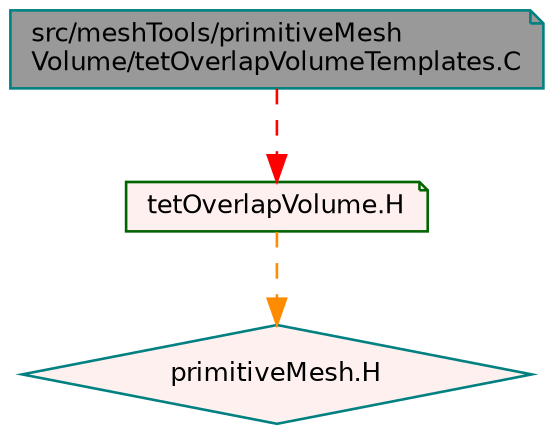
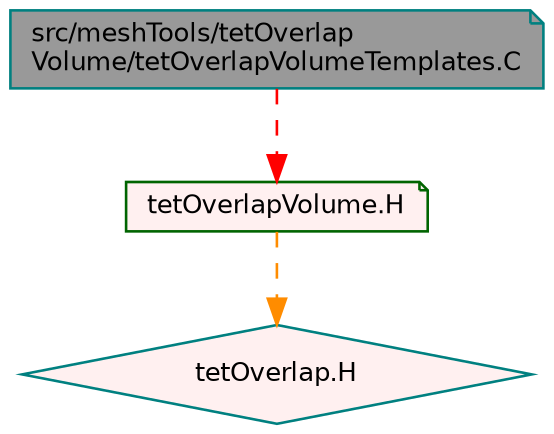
node "src/meshTools/primitiveMesh Volume/tetOverlapVolumeTemplates.C": label "src/meshTools/primitiveMesh Volume/tetOverlapVolumeTemplates.C" -> "src/meshTools/tetOverlap Volume/tetOverlapVolumeTemplates.C"
node "primitiveMesh.H": label "primitiveMesh.H" -> "tetOverlap.H"
